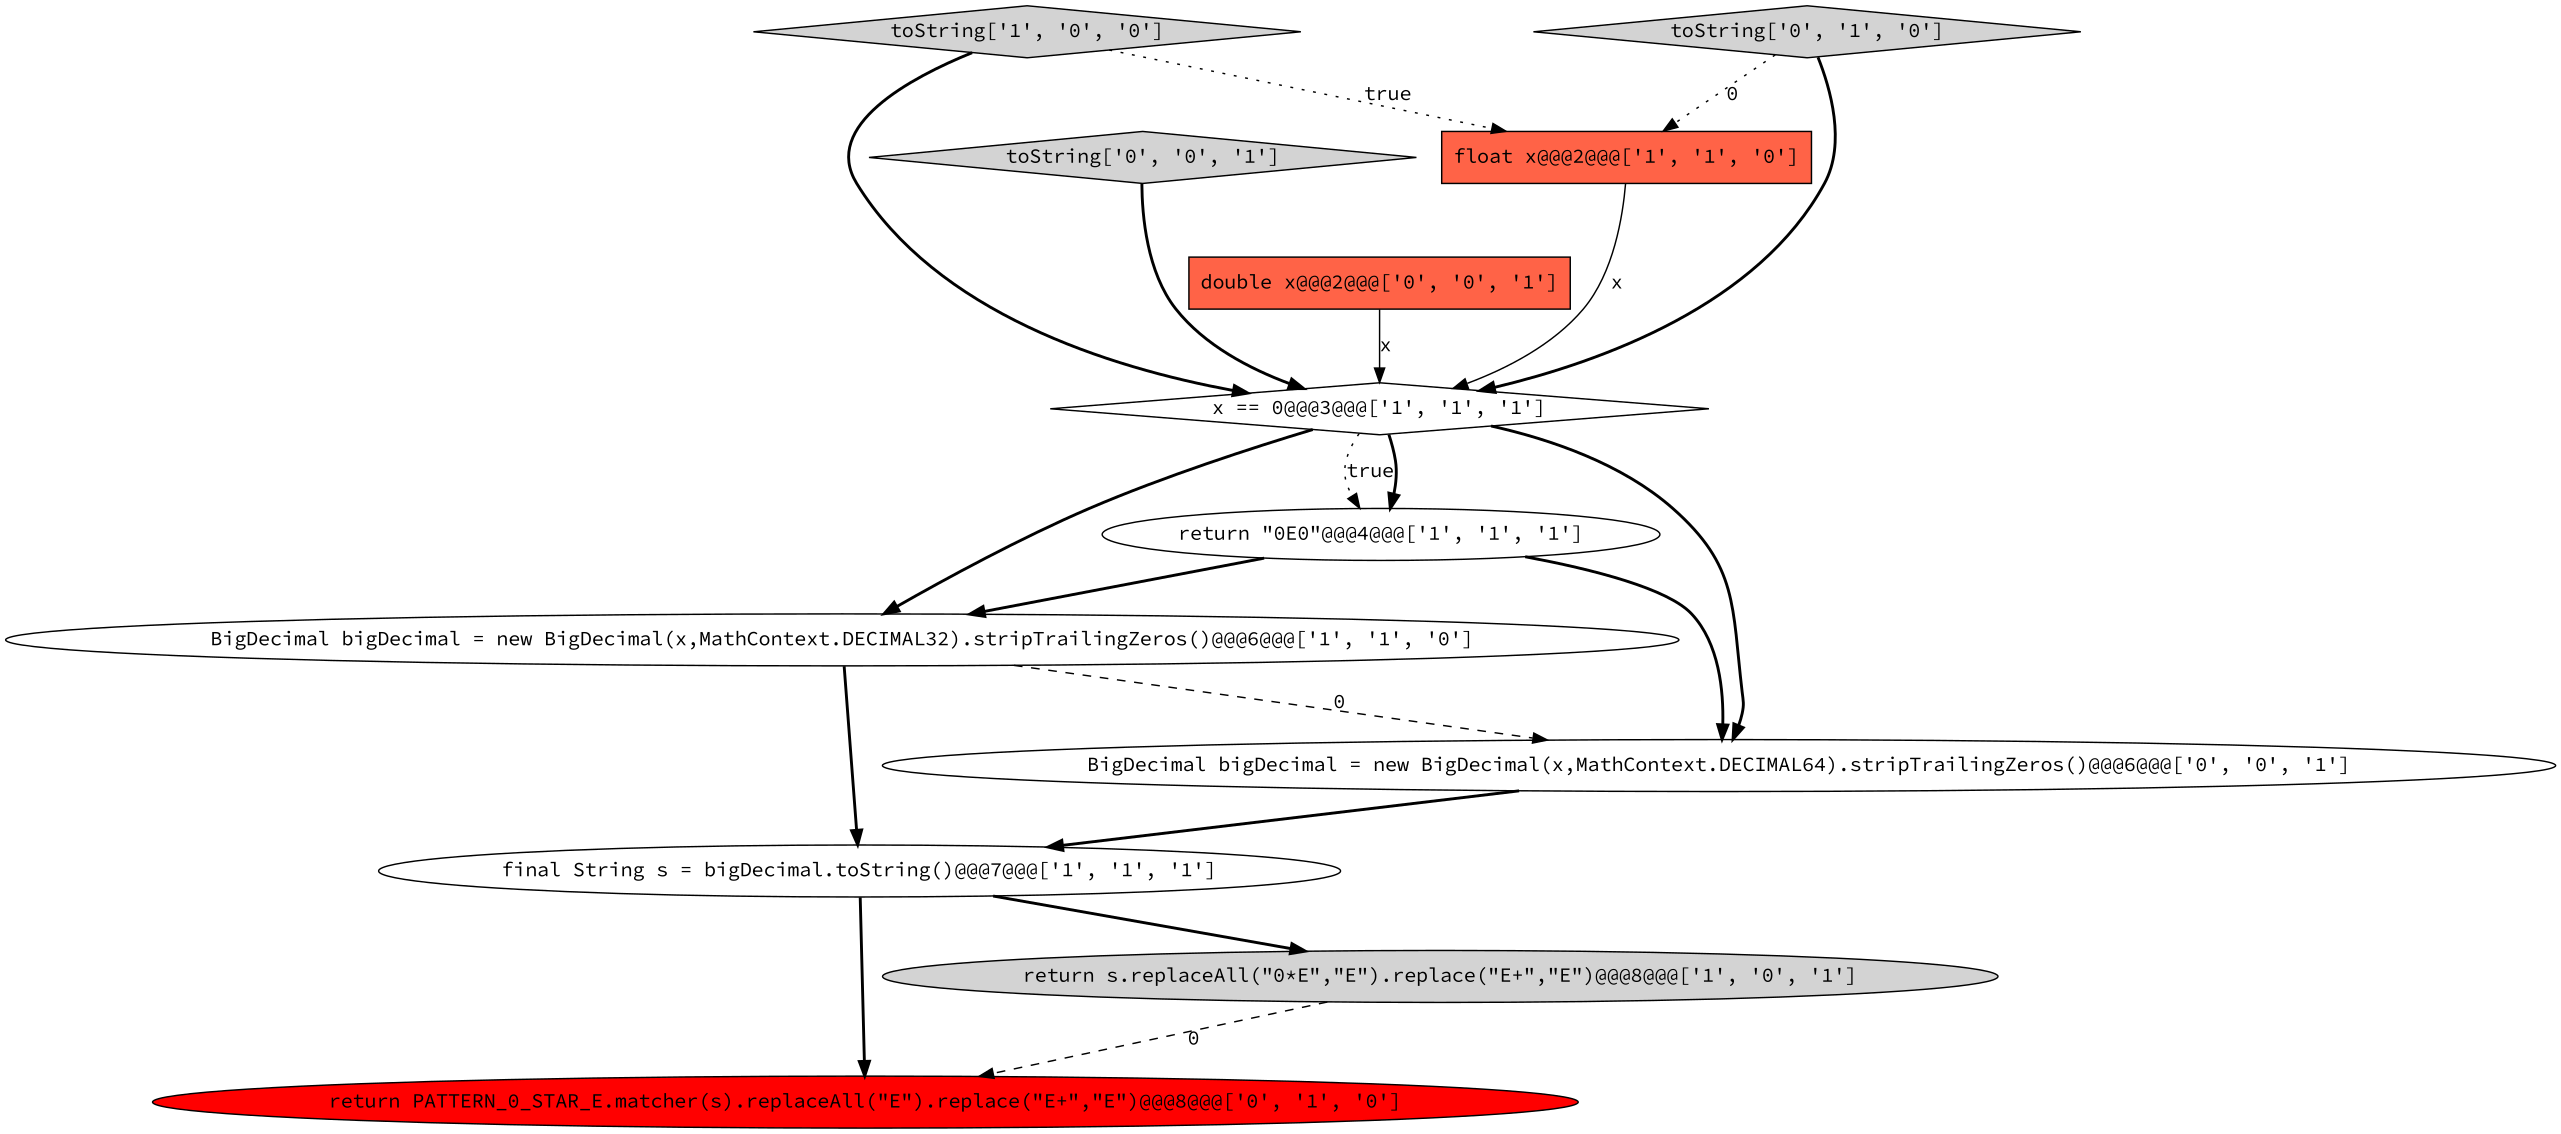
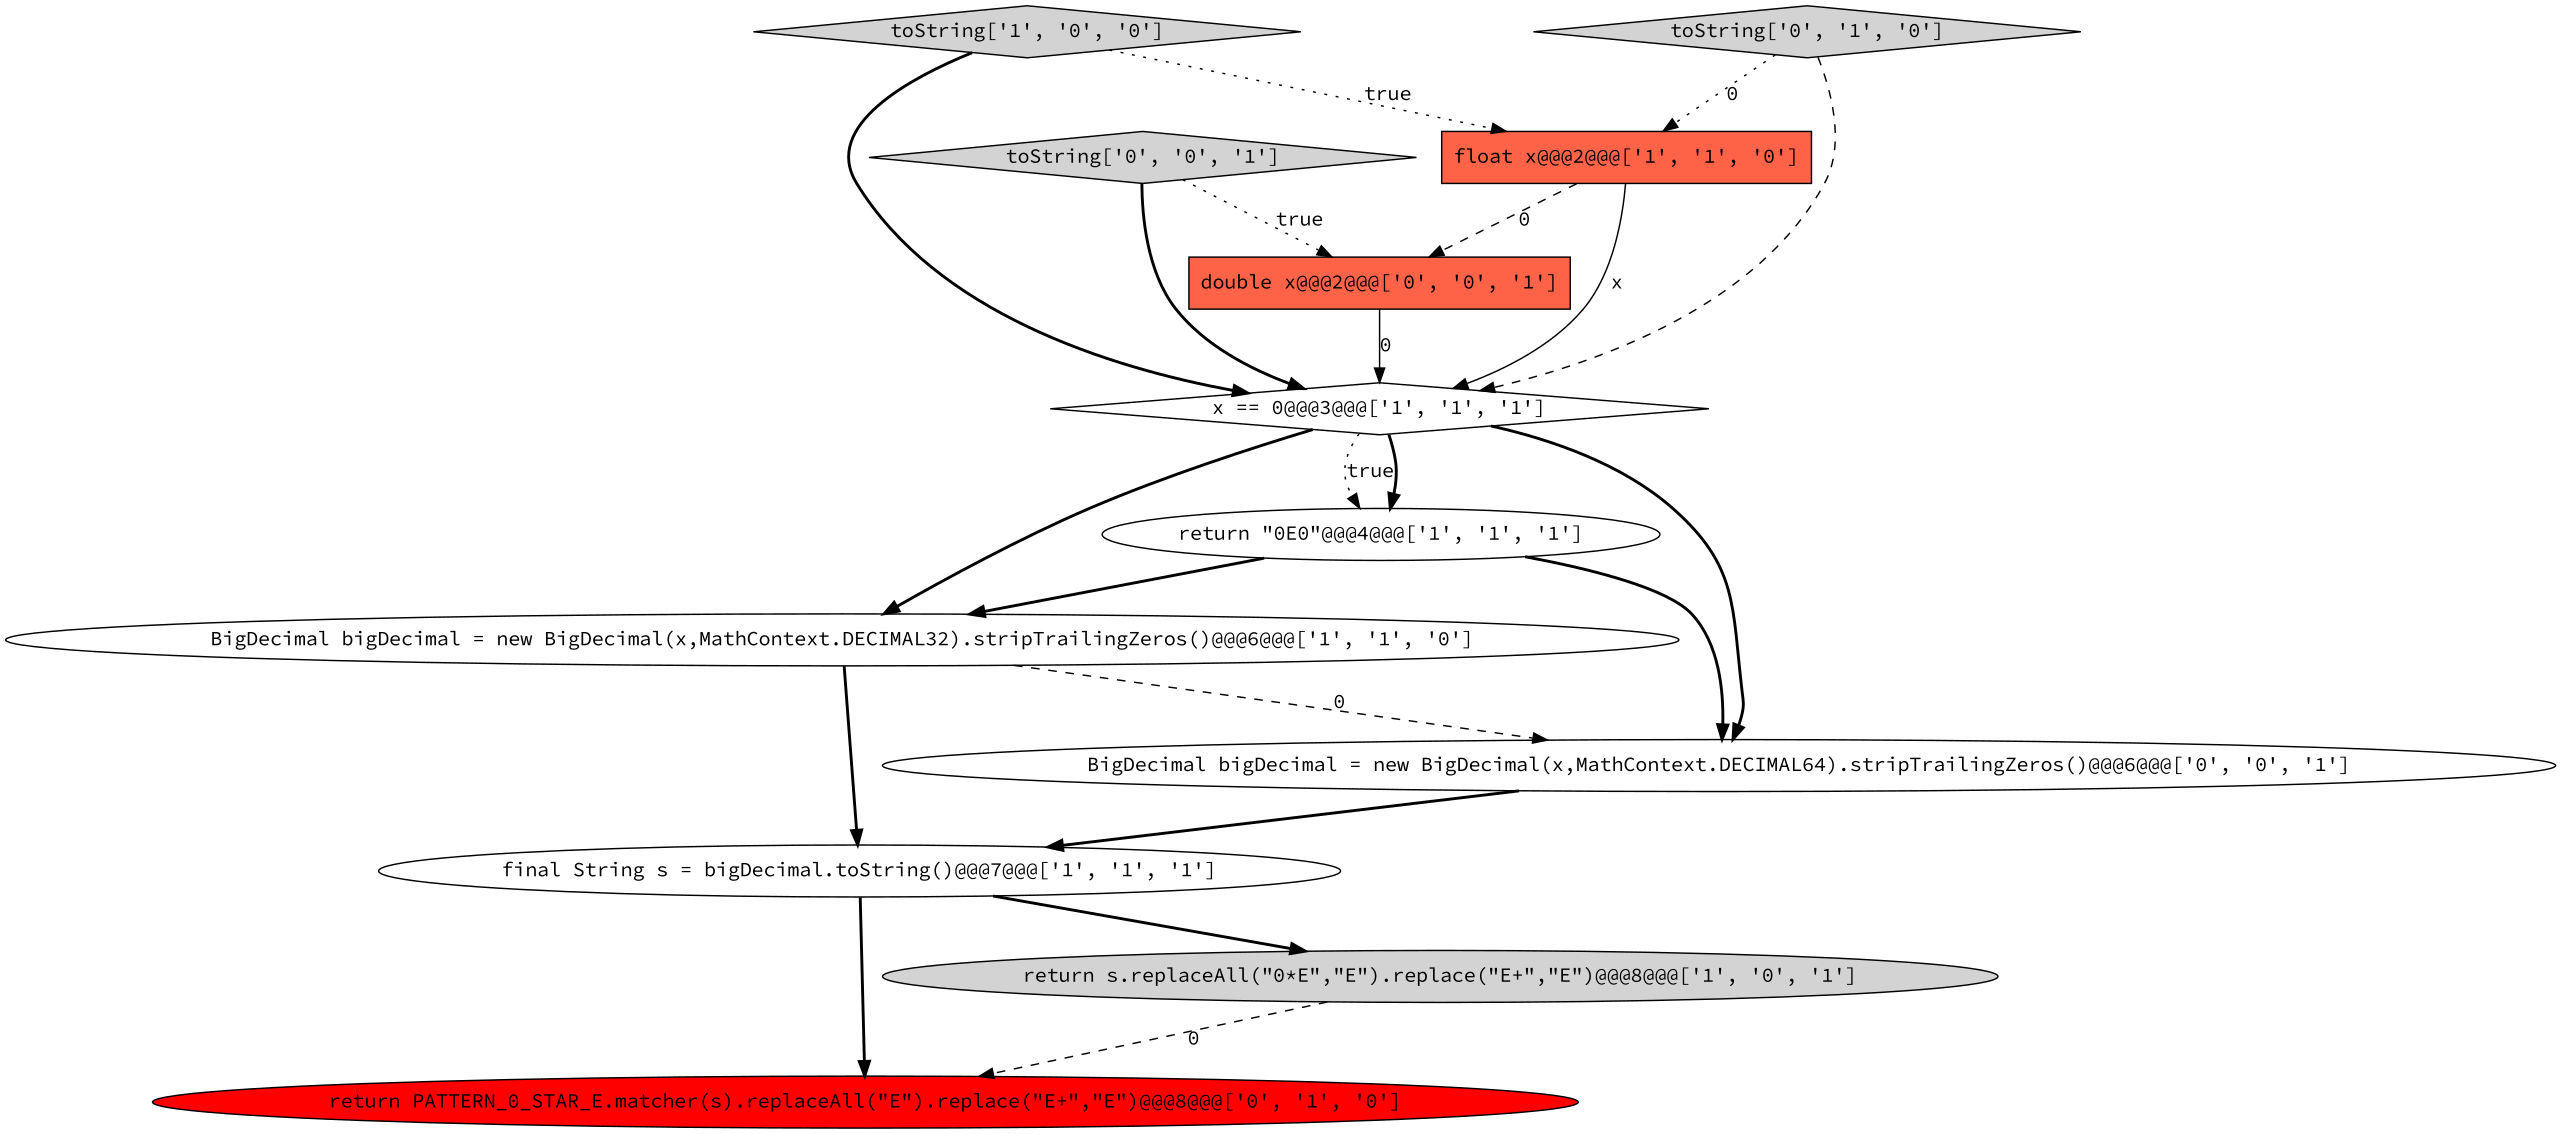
edge "toString['0', '0', '1']" -> "double x@@@2@@@['0', '0', '1']": added, label "true"
edge "float x@@@2@@@['1', '1', '0']" -> "double x@@@2@@@['0', '0', '1']": added, label "0"
edge "toString['0', '1', '0']" -> "x == 0@@@3@@@['1', '1', '1']": style bold -> dashed
edge "double x@@@2@@@['0', '0', '1']" -> "x == 0@@@3@@@['1', '1', '1']": label "x" -> "0"
